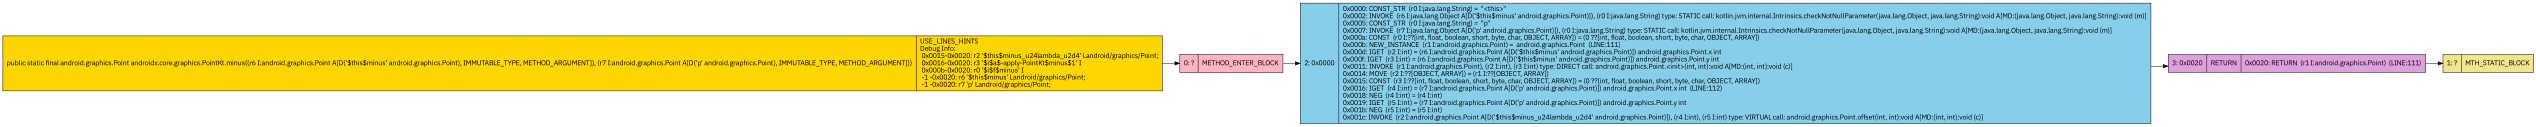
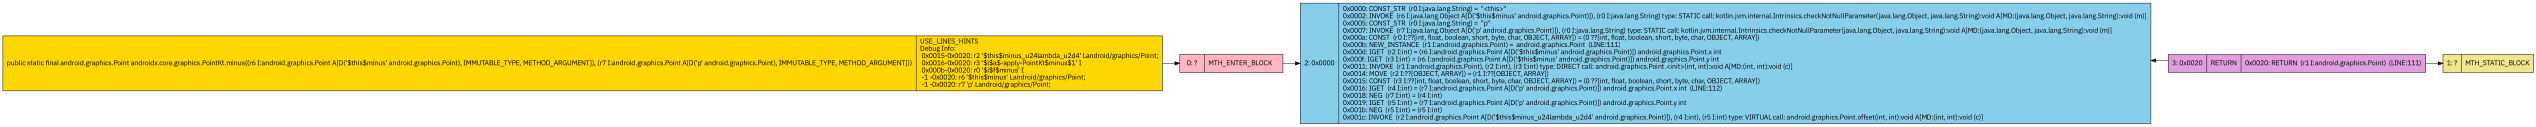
node "0: ?": text "METHOD_ENTER_BLOCK" -> "MTH_ENTER_BLOCK"
edge "2: 0x0000" -> "3: 0x0020": reversed
node "2: 0x0000": text "0x0018: NEG  (r4 I:int) = (r4 I:int)" -> "0x0018: NEG  (r7 I:int) = (r4 I:int)"
